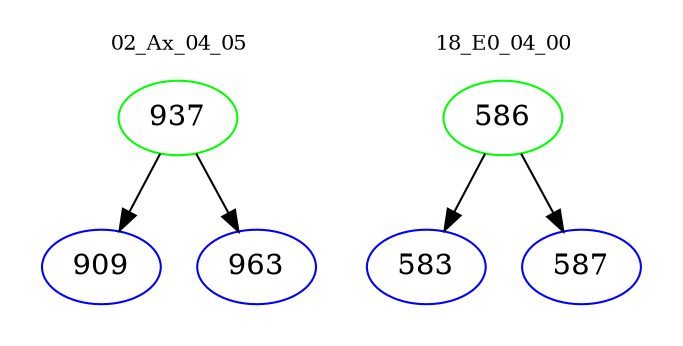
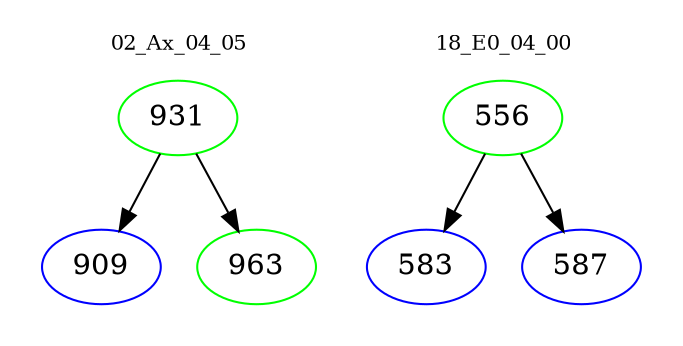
node "937": label "937" -> "931"
node "586": label "586" -> "556"
node "963": color blue -> green
